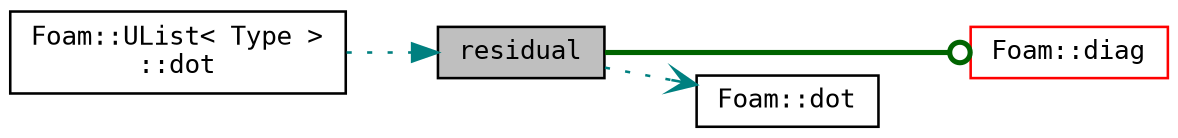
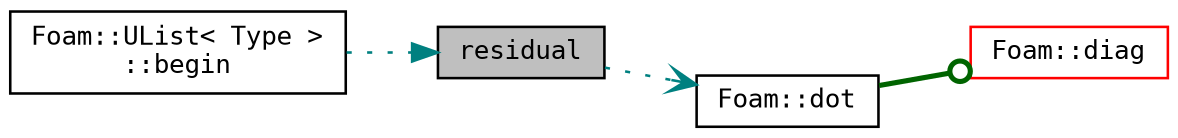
node "Foam::UList< Type > ::dot": label "Foam::UList< Type > ::dot" -> "Foam::UList< Type > ::begin"
edge "residual" -> "Foam::diag": now "Foam::dot" -> "Foam::diag"
